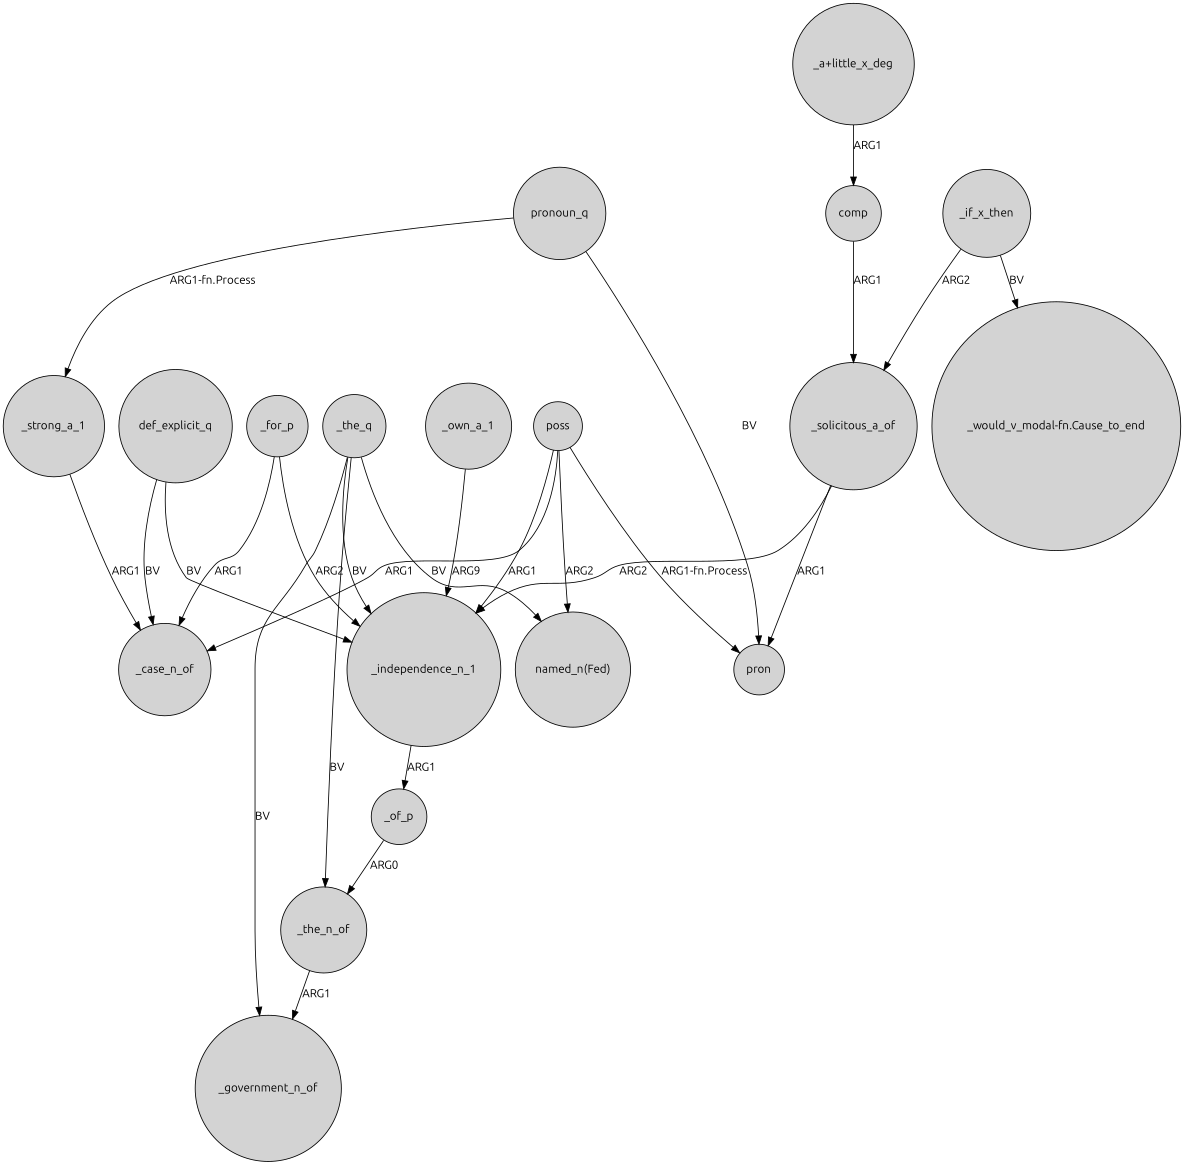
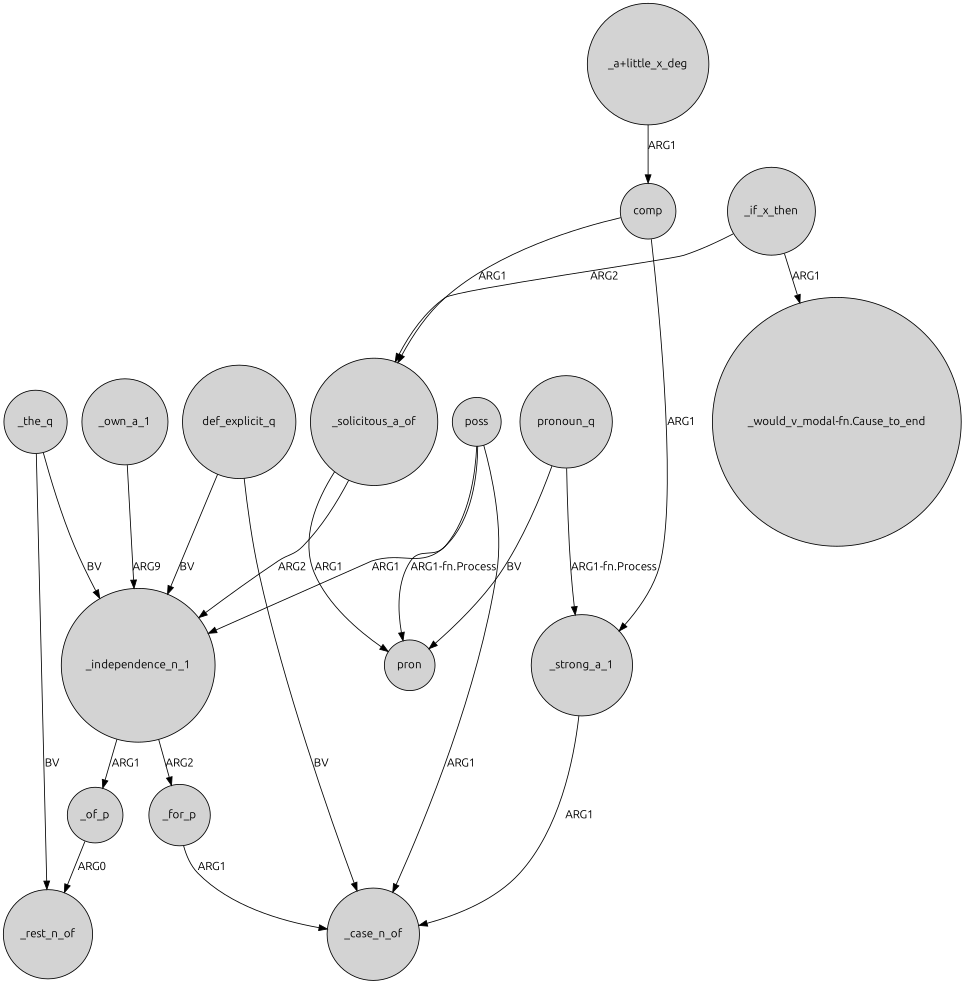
edge "_if_x_then" -> "_would_v_modal-fn.Cause_to_end": label "BV" -> "ARG1"
edge "comp" -> "_strong_a_1": added, label "ARG1"
edge "_for_p" -> "_independence_n_1": reversed
node "named_n(Fed)": removed
node "_the_n_of": label "_the_n_of" -> "_rest_n_of"
node "_government_n_of": removed
